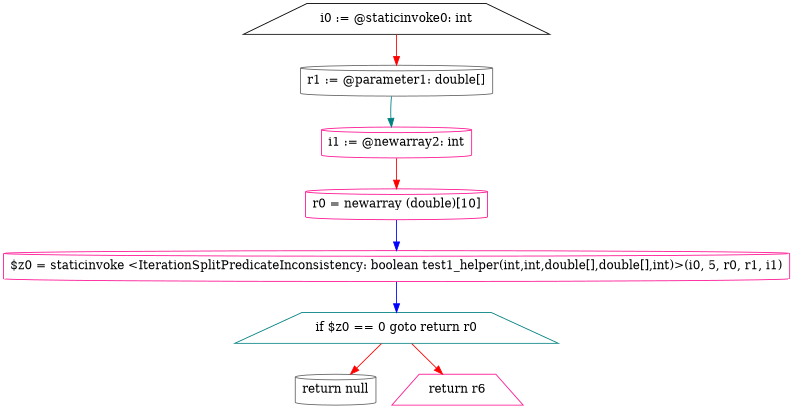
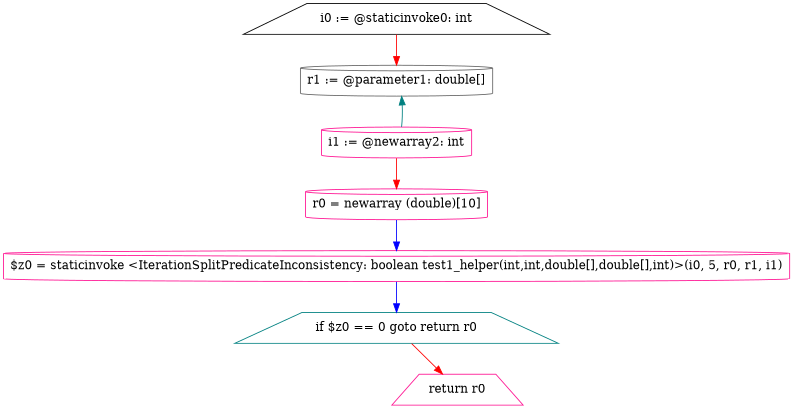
edge "r1 := @parameter1: double[]" -> "i1 := @newarray2: int": reversed
node "return null": removed
node "return r6": label "return r6" -> "return r0"
